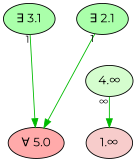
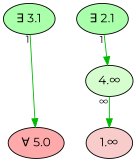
edge "∃ 2.1" -> "∀ 5.0": now "∃ 2.1" -> "4.∞"
